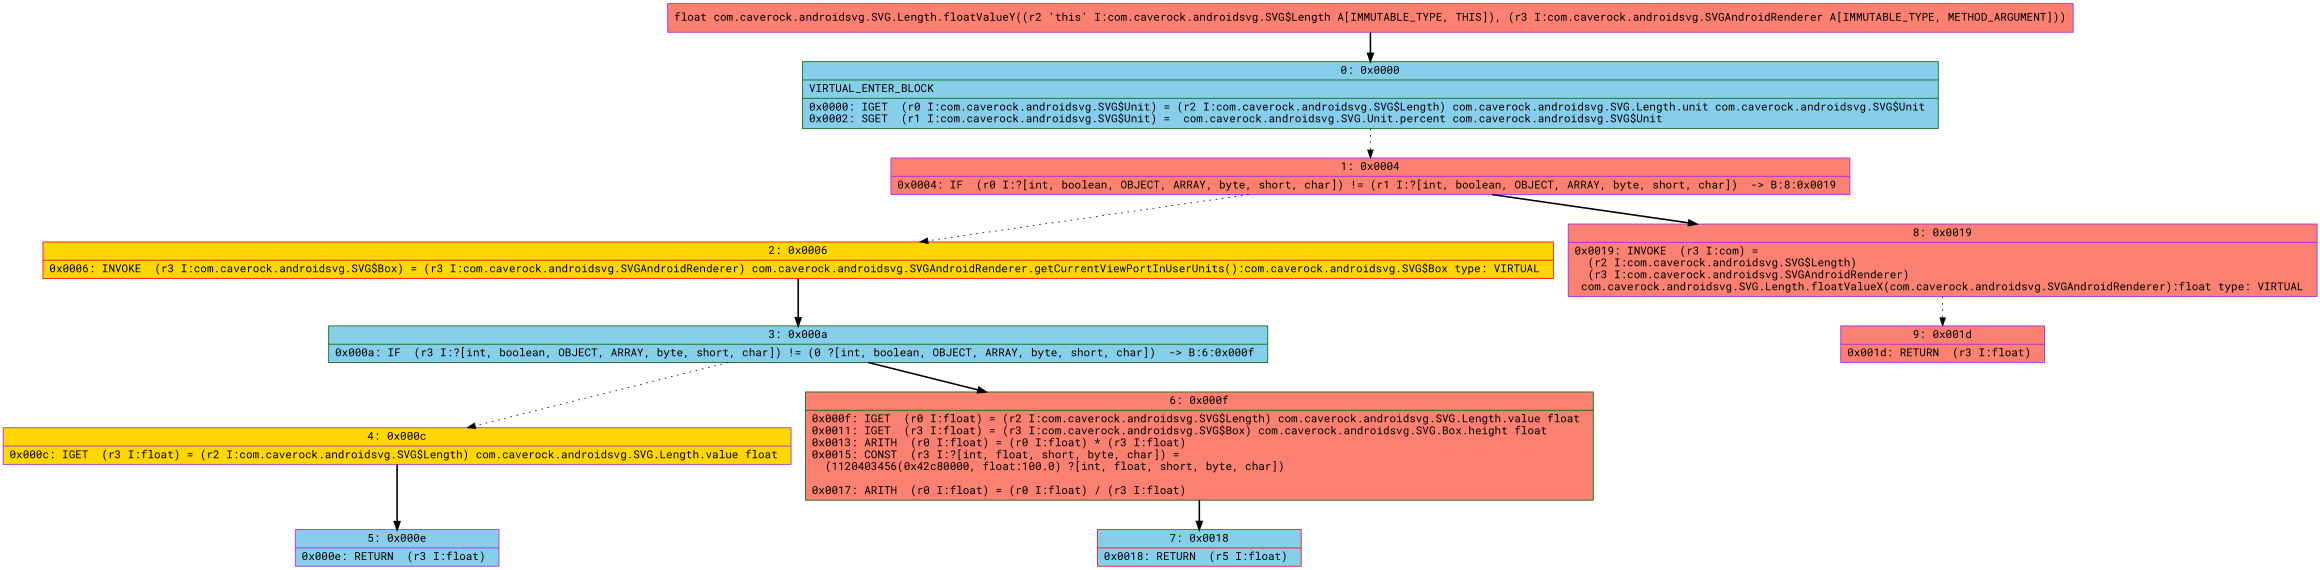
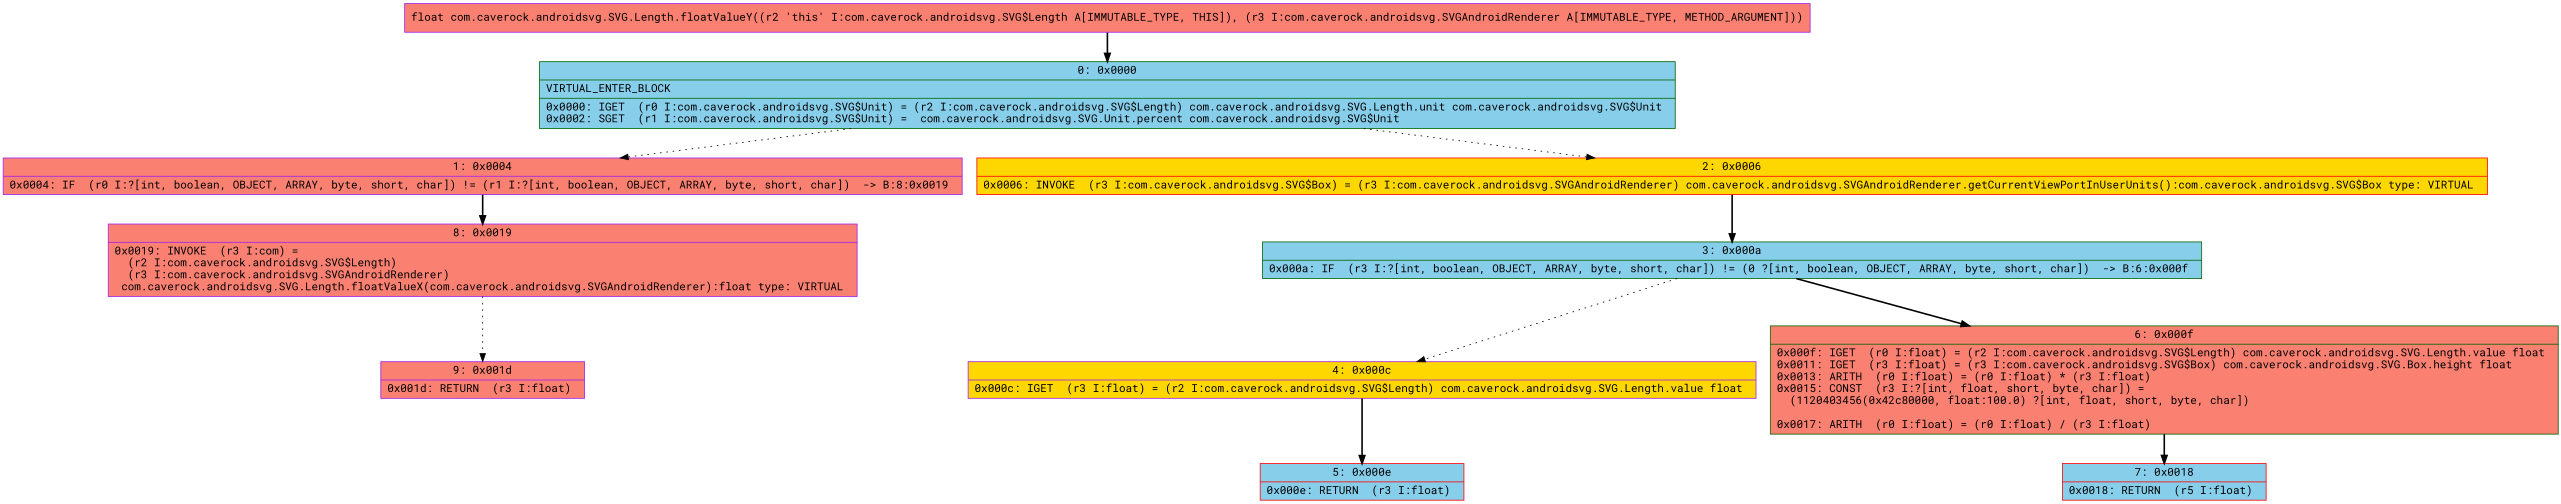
edge "1: 0x0004" -> "2: 0x0006": now "0: 0x0000" -> "2: 0x0006"
node "5: 0x000e": color purple -> red
